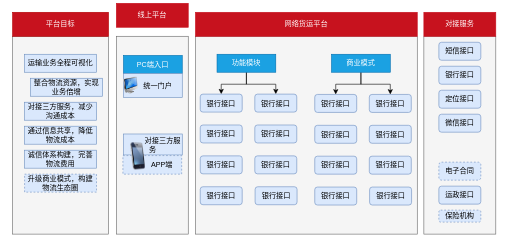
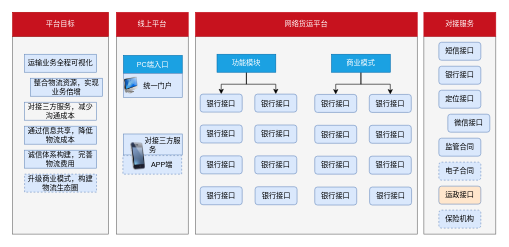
node "线上平台": moved (152, 15) -> (152, 24)
node "对接三方服务，减少沟通成本": fillcolor #dae8fc -> #f5f5f5
node "微信接口": moved (460, 123) -> (469, 123)
node "监管合同": added
node "运政接口": fillcolor #dae8fc -> #ffe6cc
node "保险机构": size 42x12 -> 42x18
